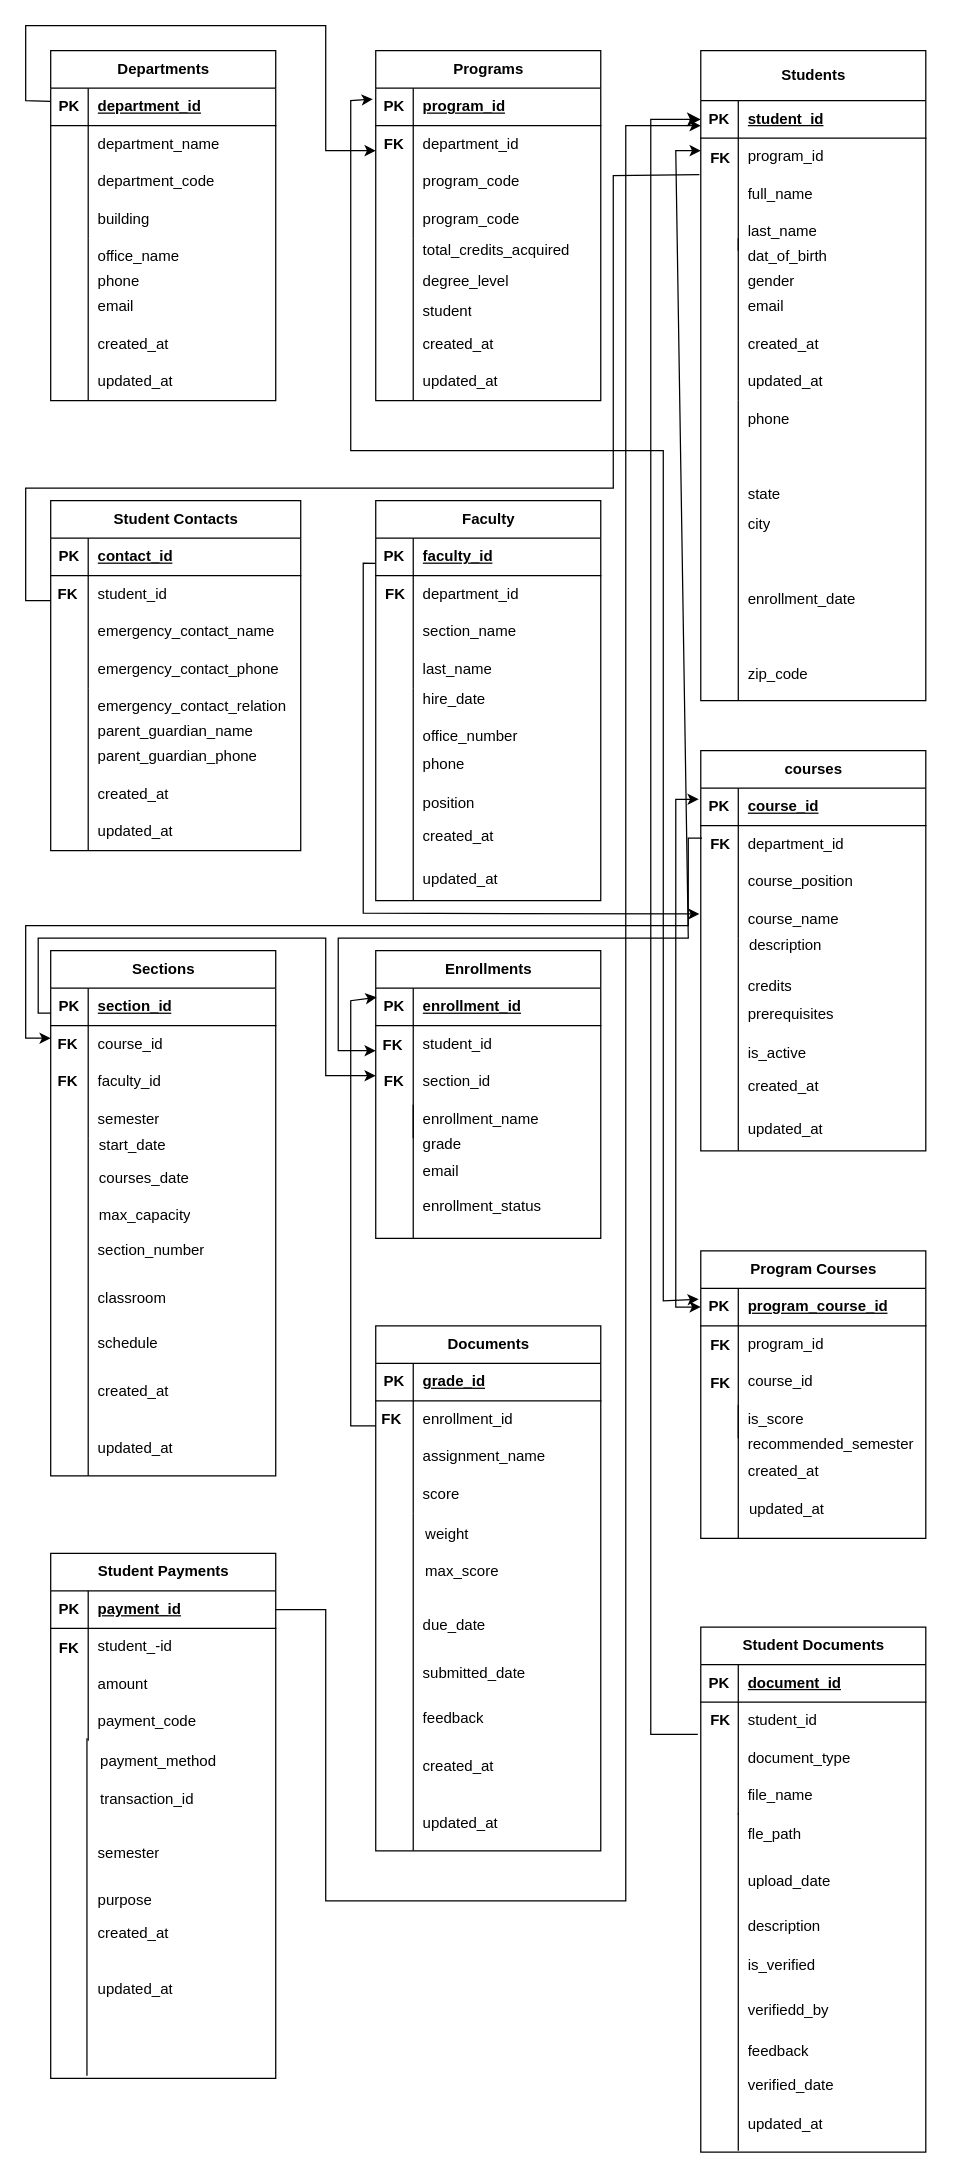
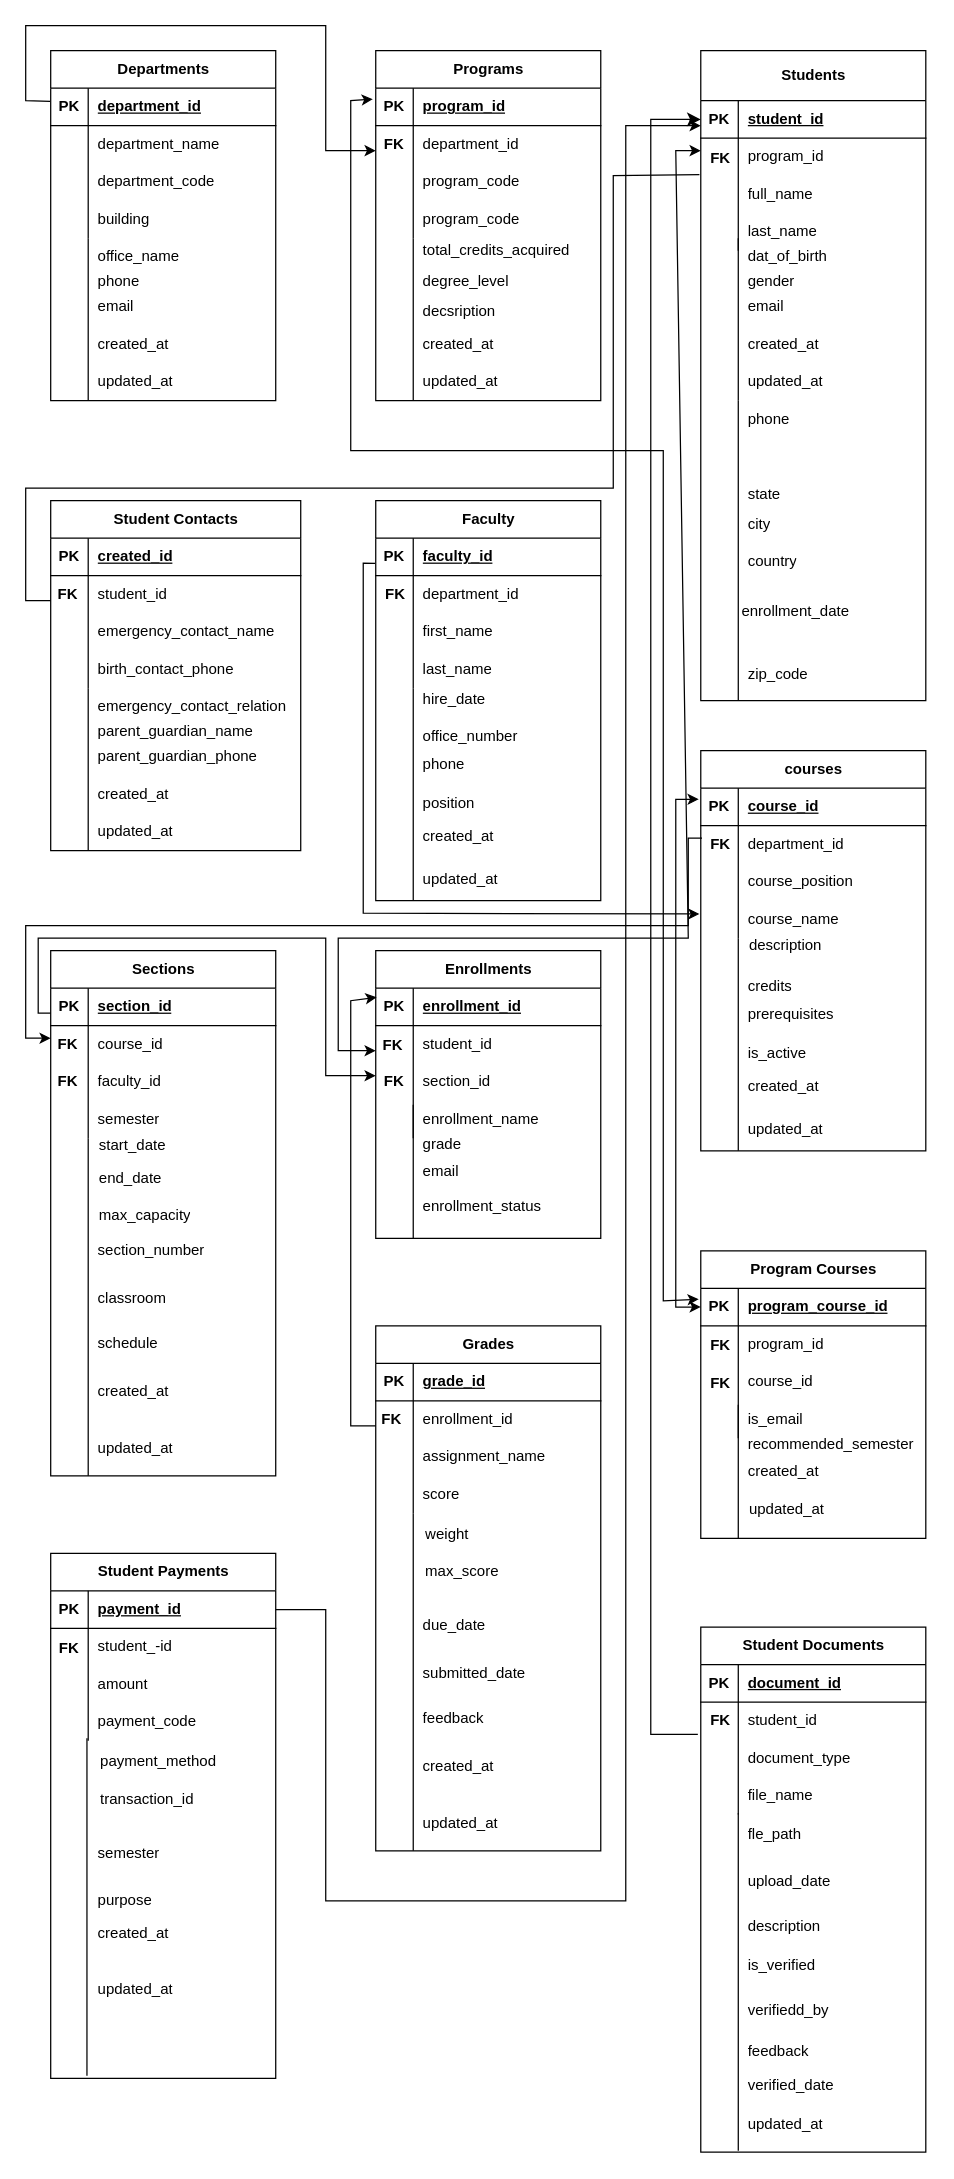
node "student": label "student" -> "decsription"
node "contact_id": label "contact_id" -> "created_id"
node "country": added
node "enrollment_date": moved (832, 599) -> (826, 612)
node "section_name": label "section_name" -> "first_name"
node "emergency_contact_phone": label "emergency_contact_phone" -> "birth_contact_phone"
node "courses_date": label "courses_date" -> "end_date"
node "Documents": label "Documents" -> "Grades"
node "is_score": label "is_score" -> "is_email"
